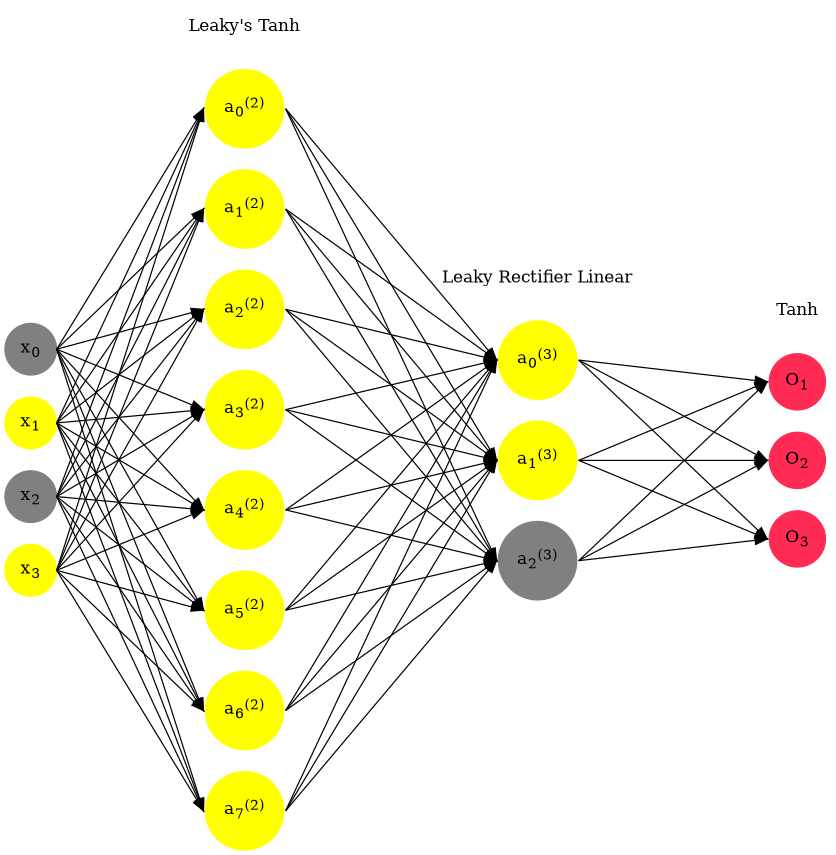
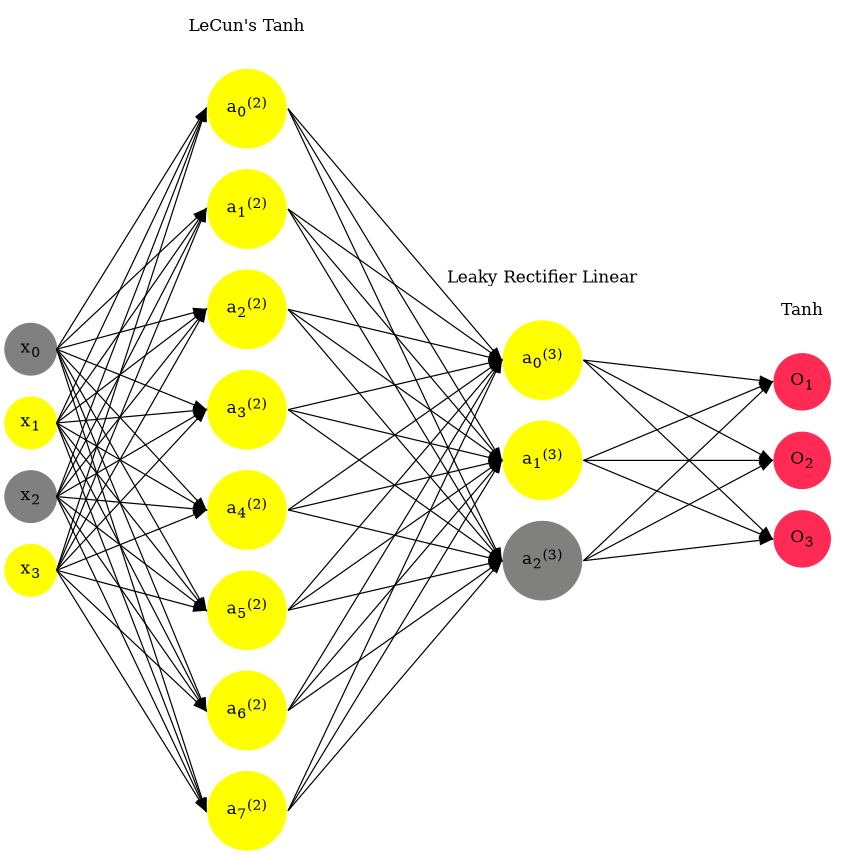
node "Leaky's Tanh": label "Leaky's Tanh" -> "LeCun's Tanh"
